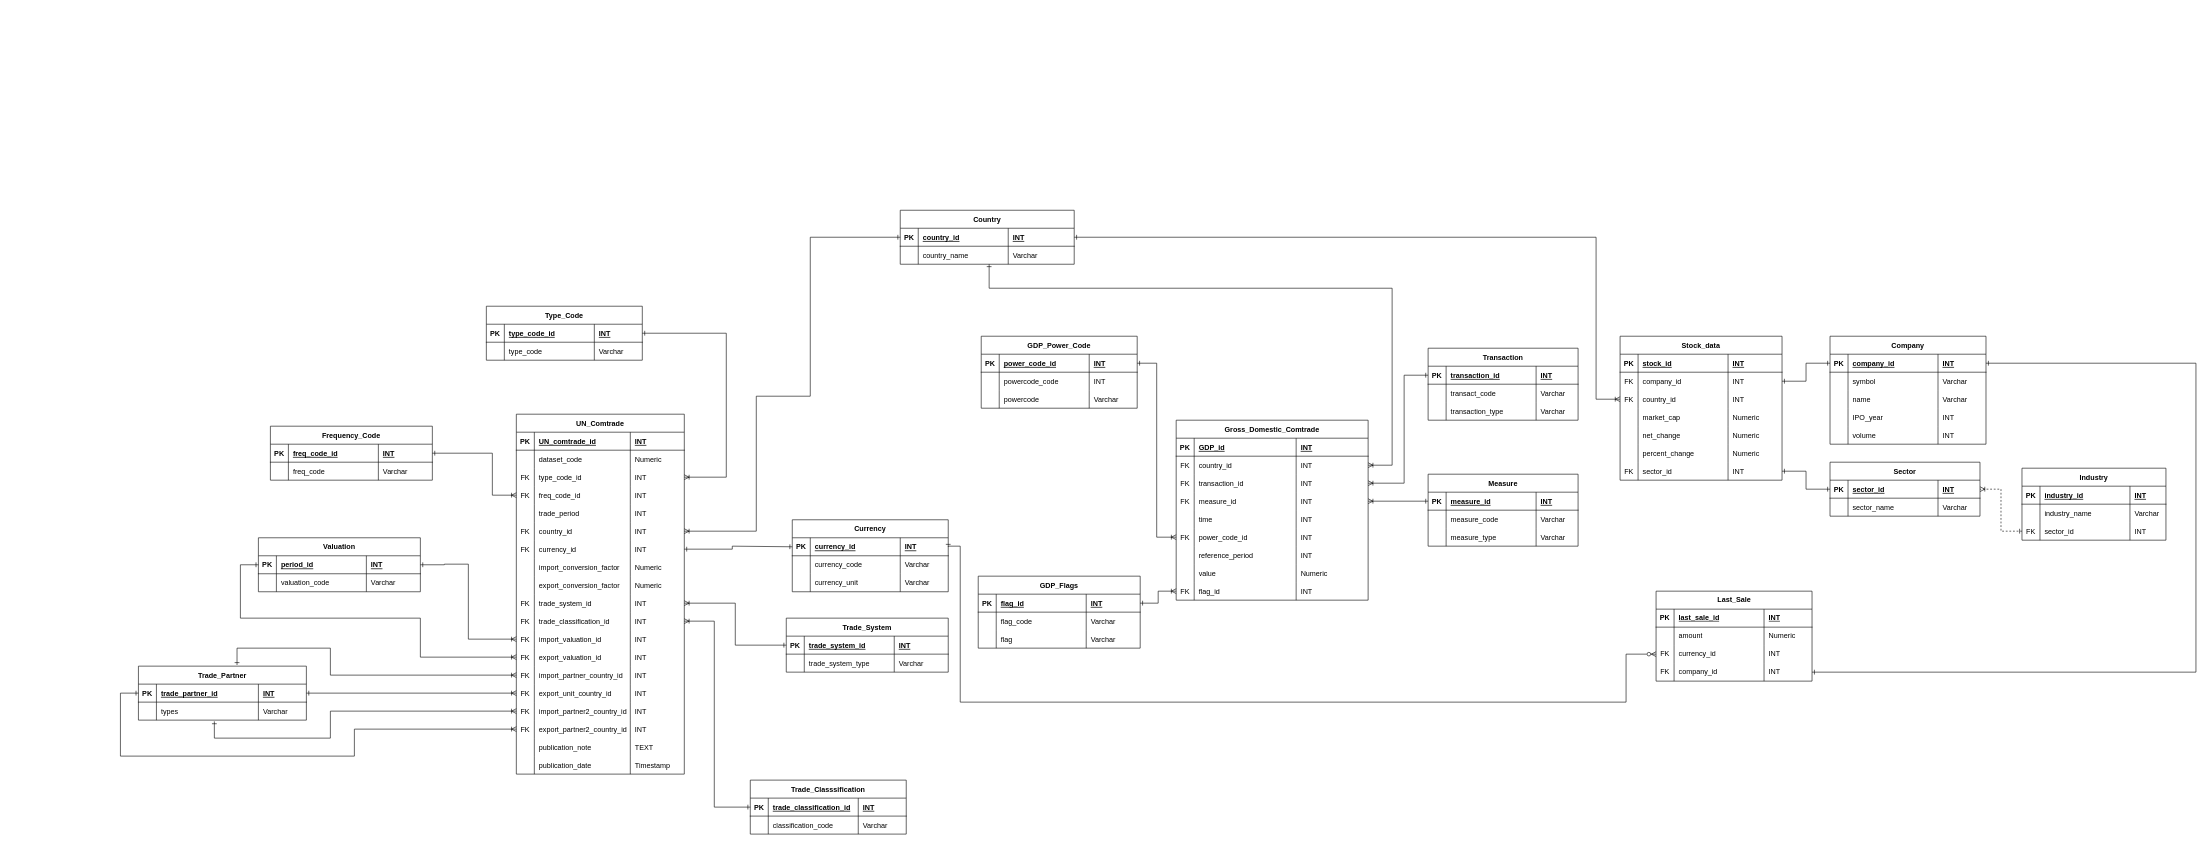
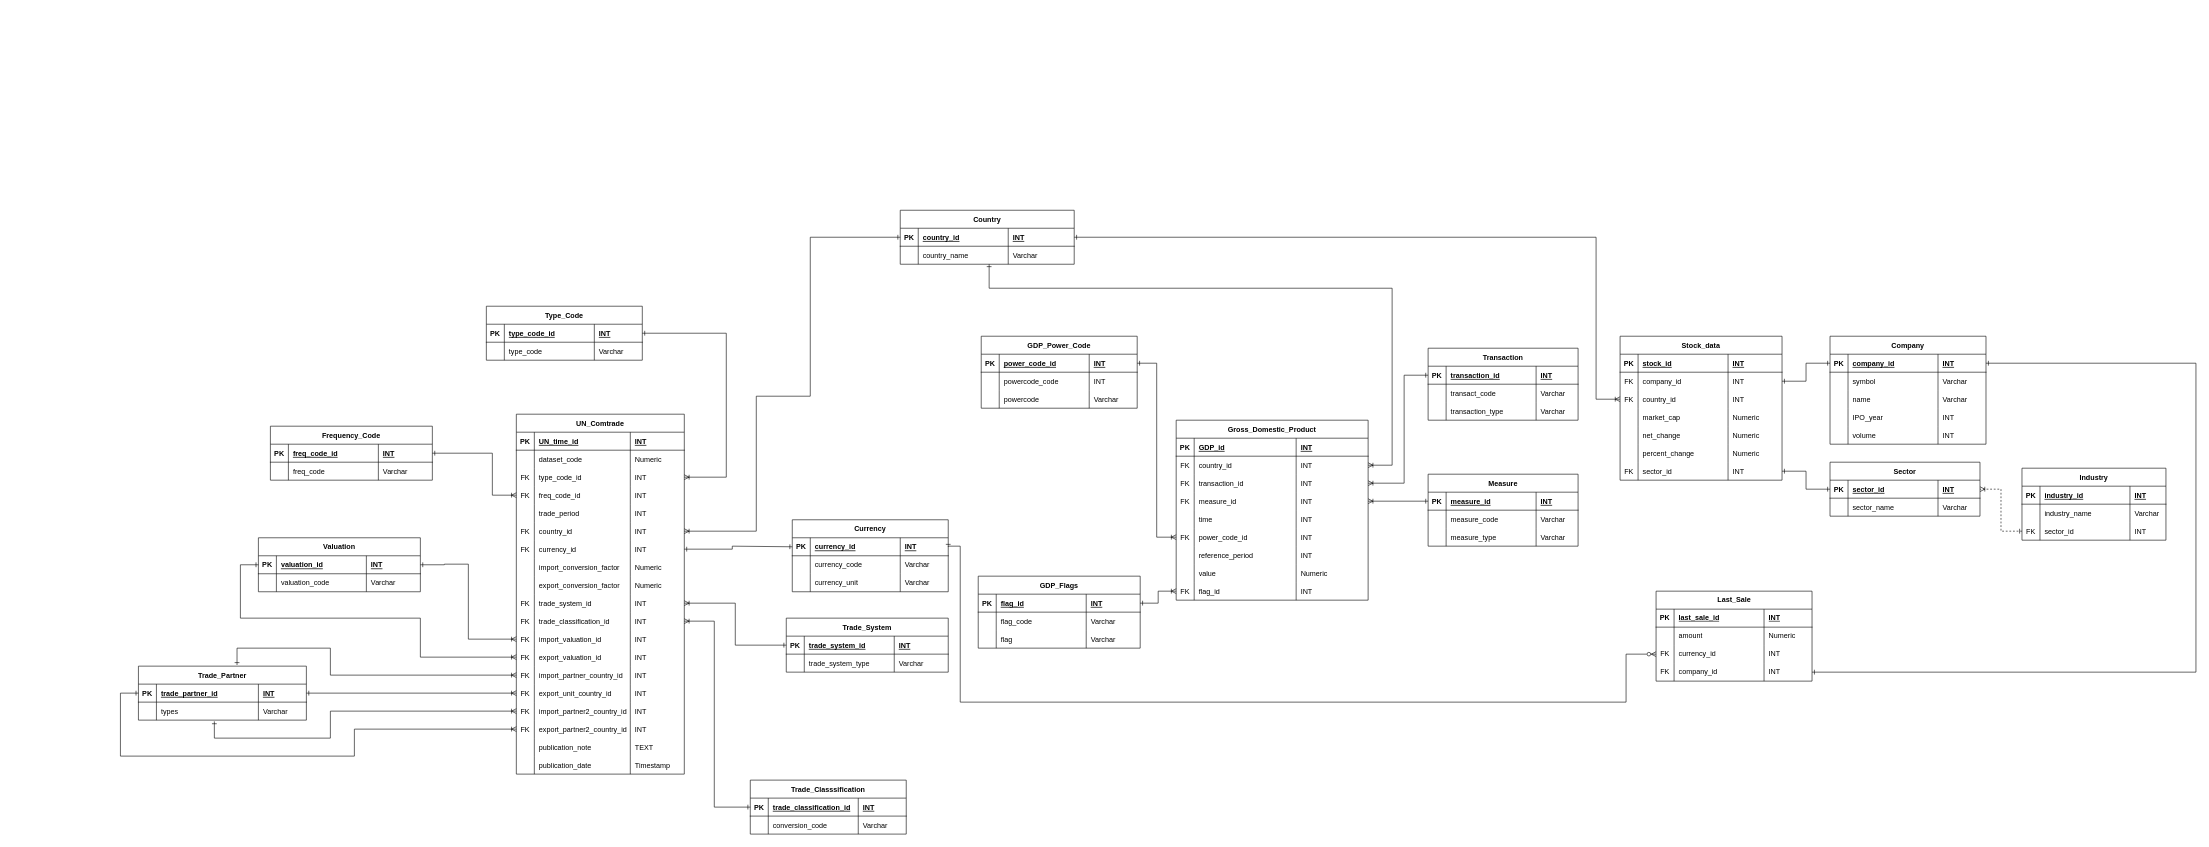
node "Gross_Domestic_Comtrade": label "Gross_Domestic_Comtrade" -> "Gross_Domestic_Product"
node "UN_comtrade_id": label "UN_comtrade_id" -> "UN_time_id"
node "period_id": label "period_id" -> "valuation_id"
node "classification_code": label "classification_code" -> "conversion_code"
